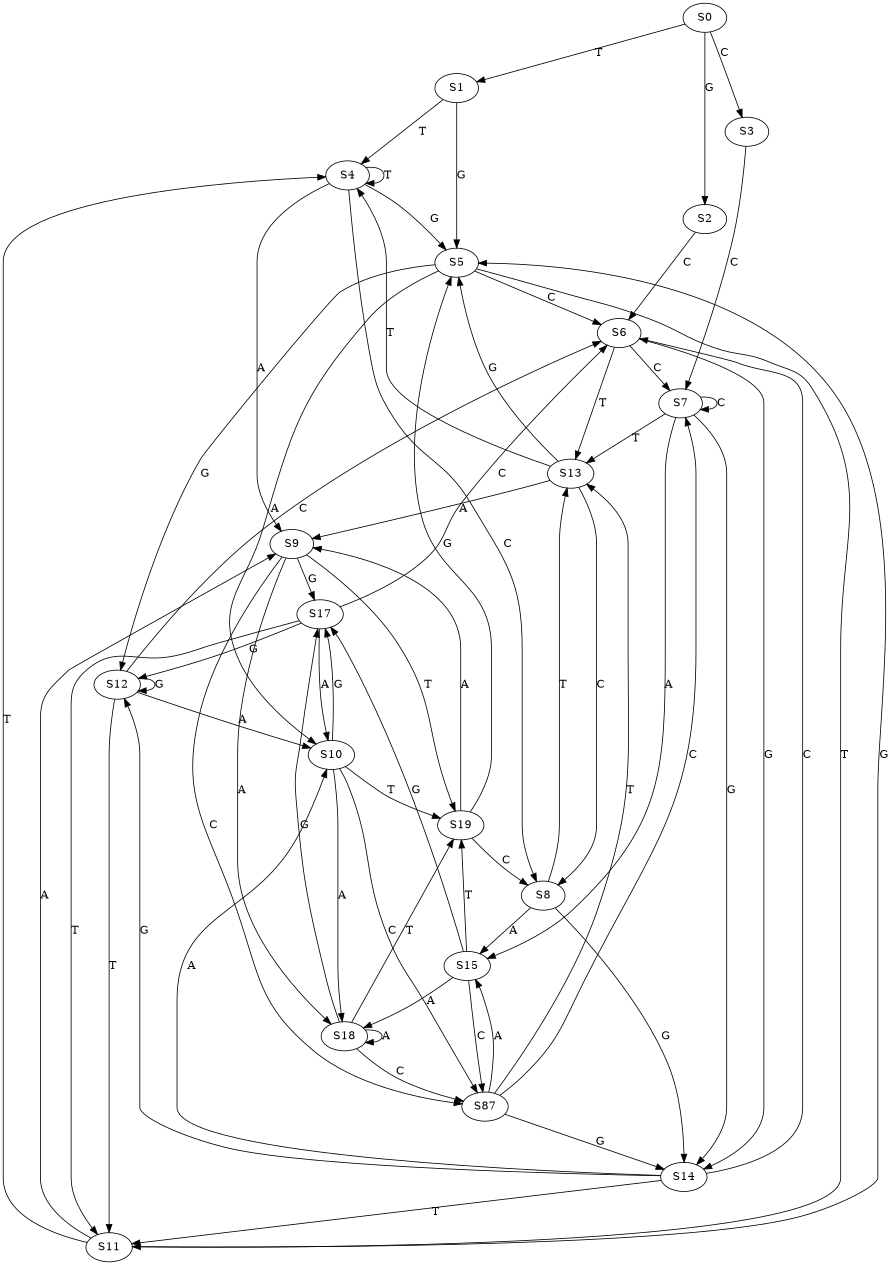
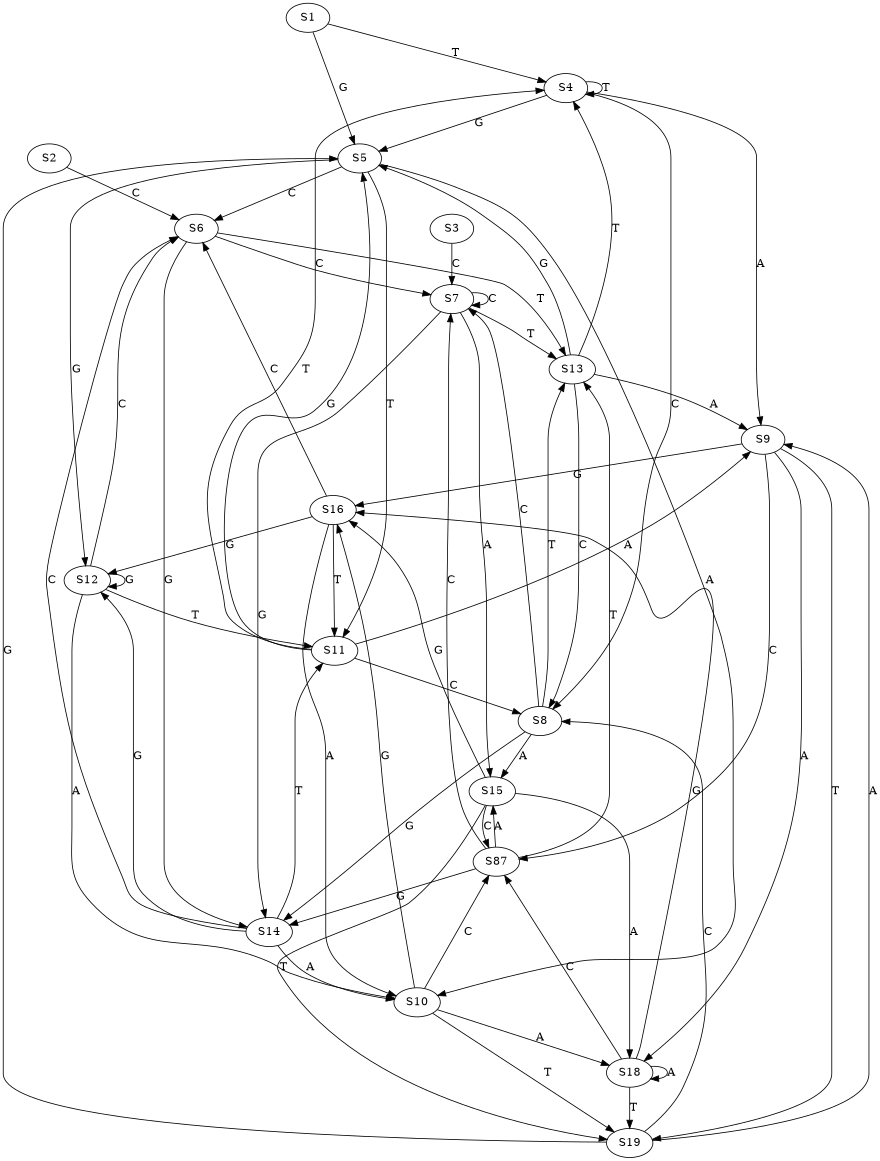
node "S0": removed
edge "S8" -> "S7": added, label "C"
node "S17": label "S17" -> "S16"
edge "S11" -> "S8": added, label "C"
